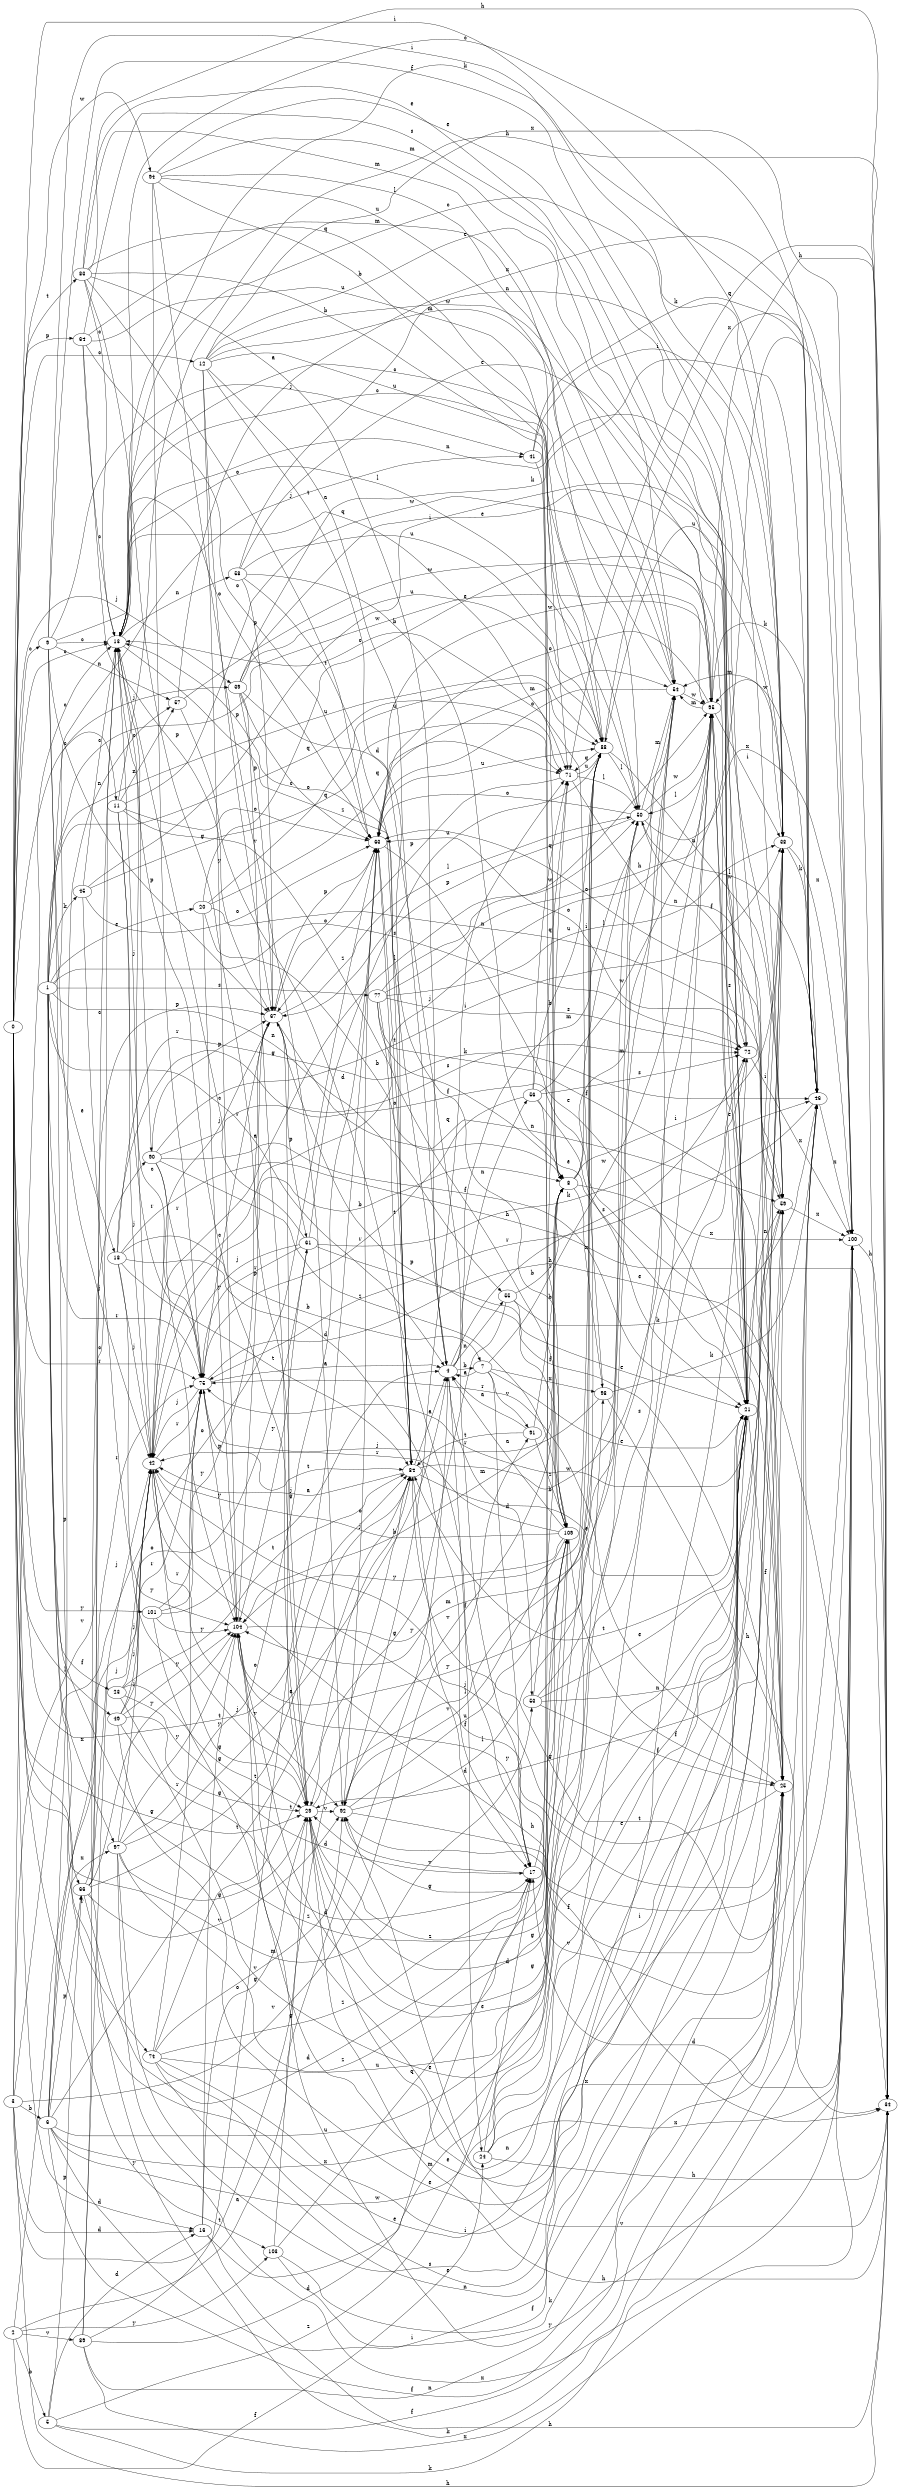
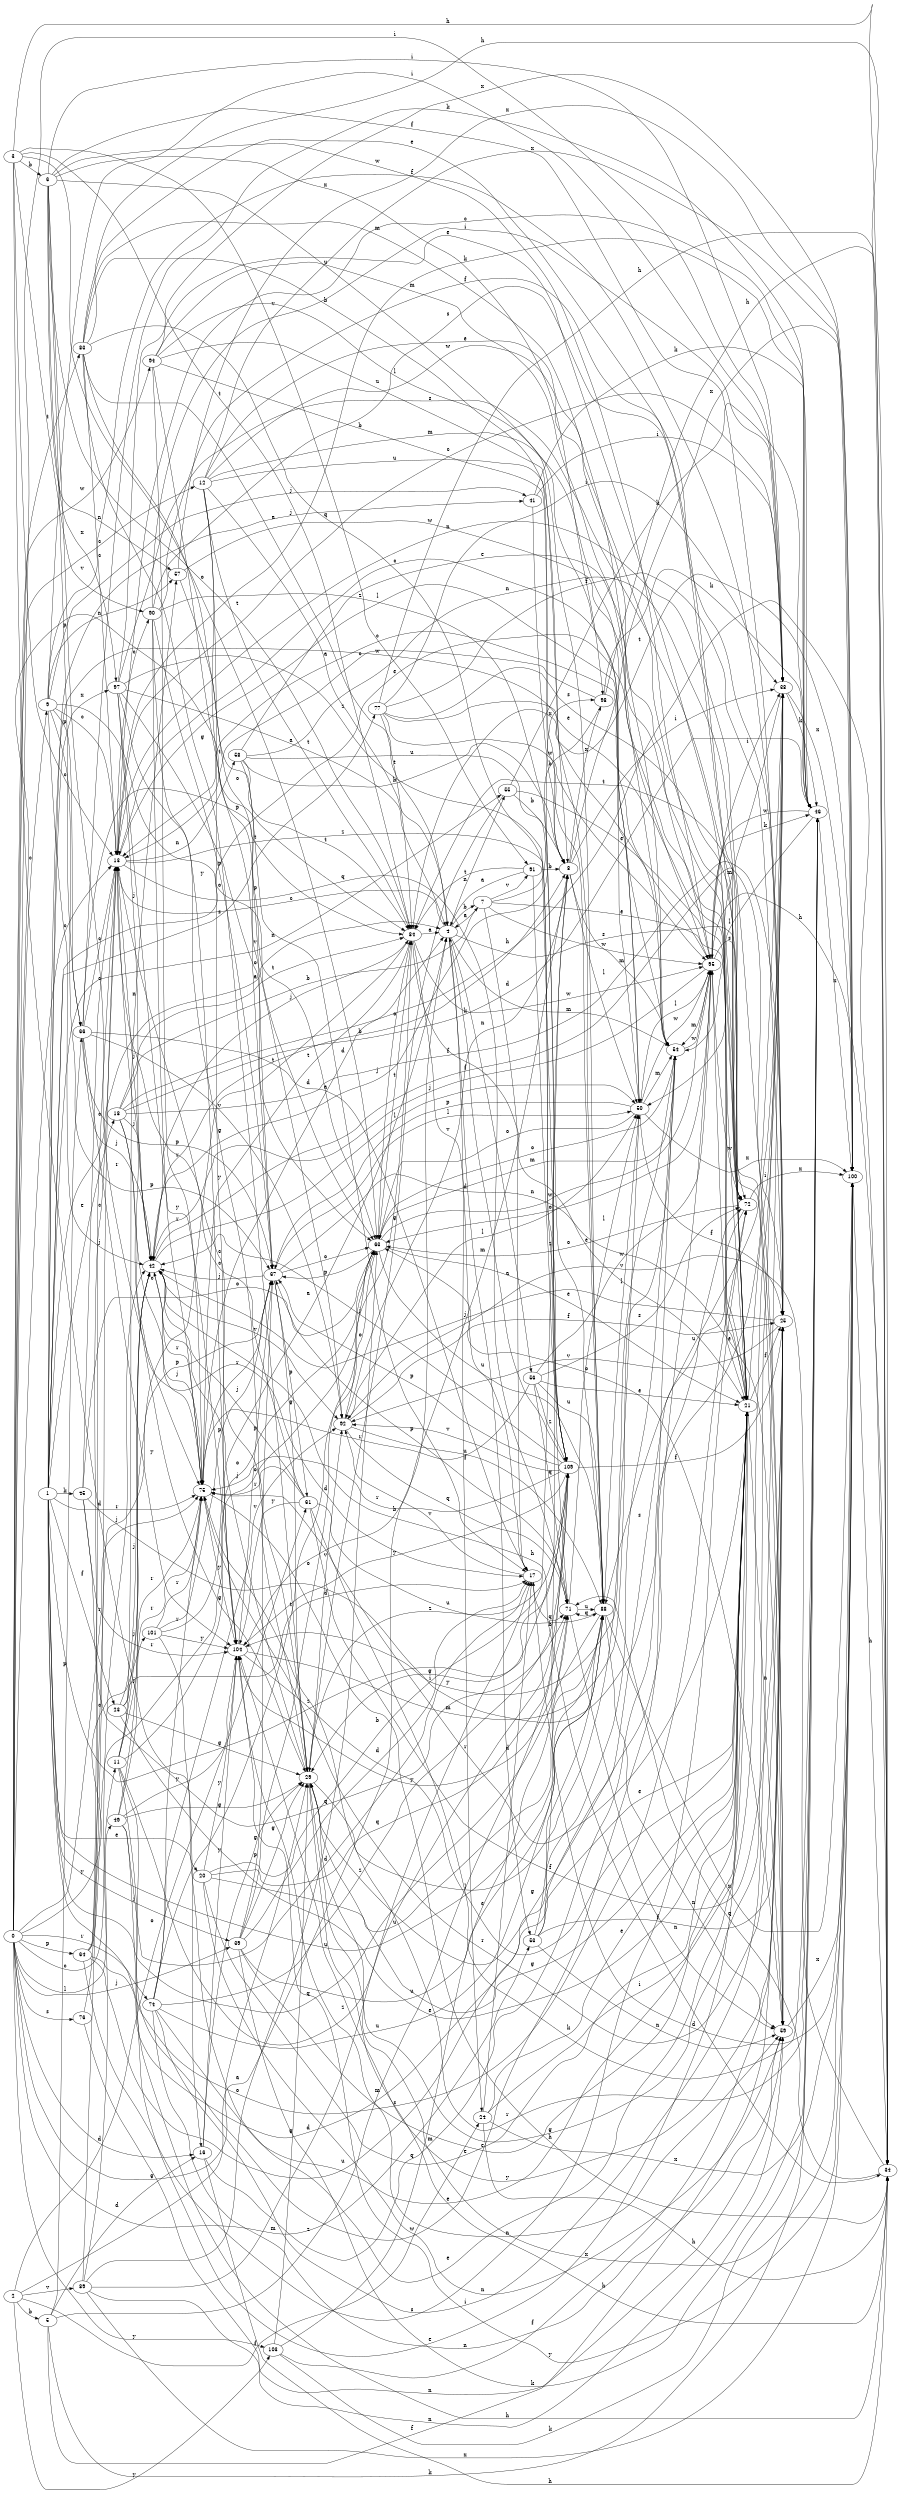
edge "45" -> "104": label "y" -> "r"
edge "74" -> "17": now "74" -> "109"
node "76": added
